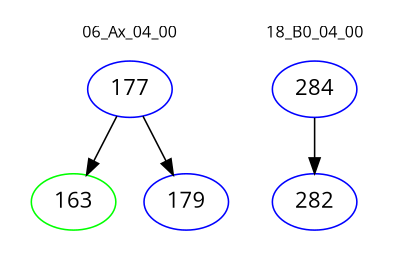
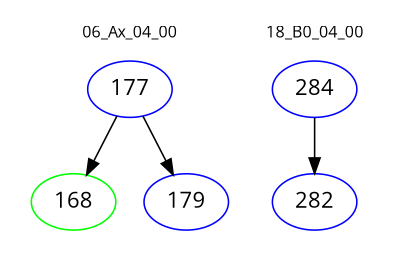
node "163": label "163" -> "168"
